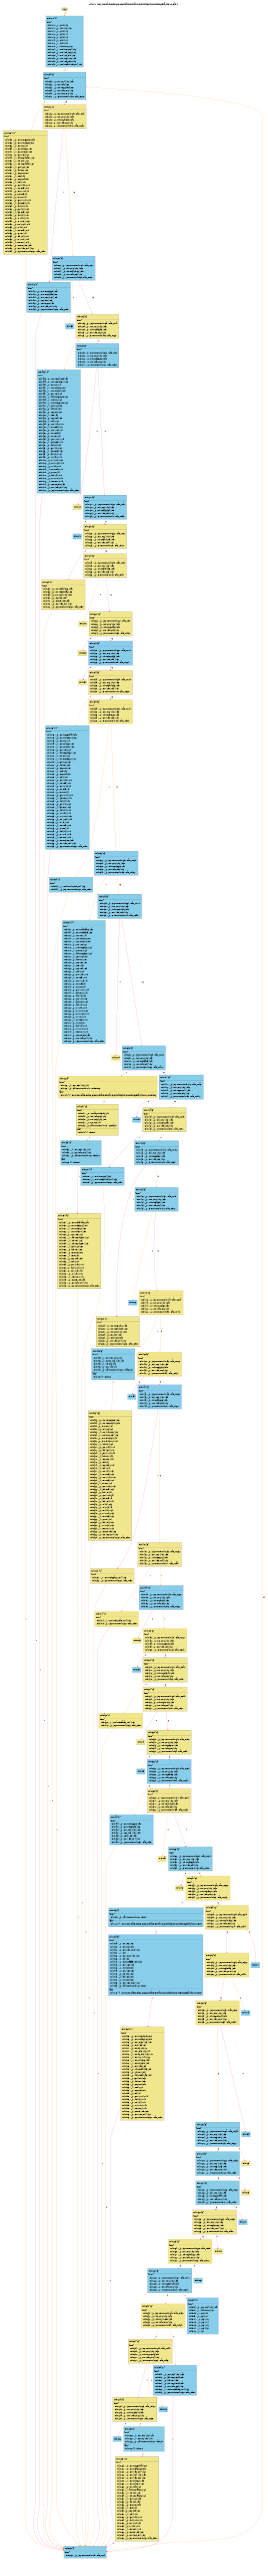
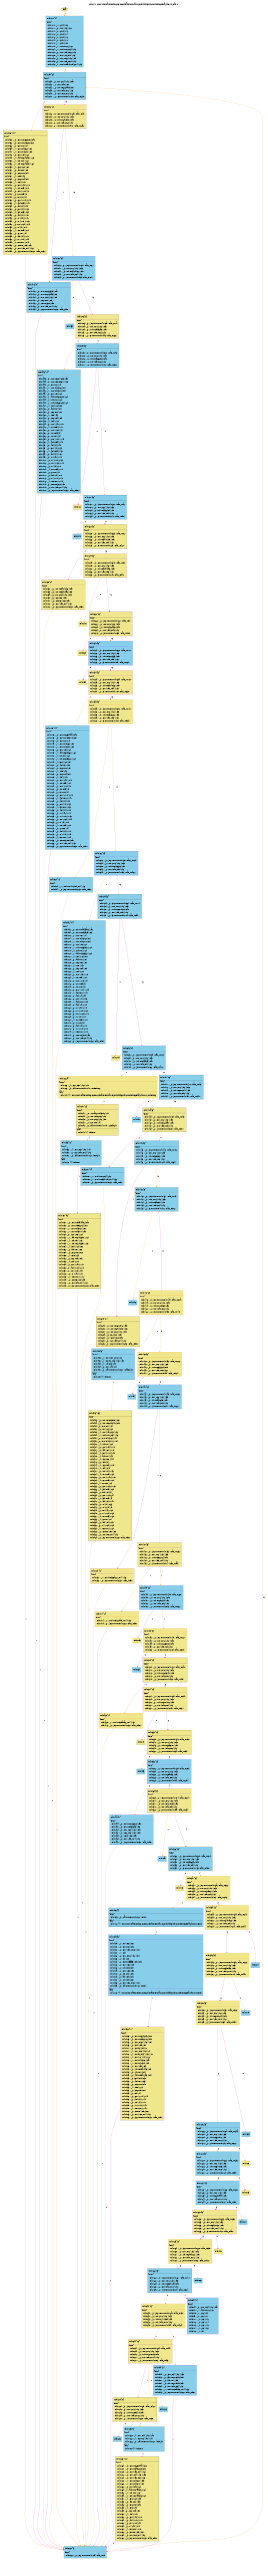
node "Entry": label "Entry" -> "Final"
edge "0x40145c [25]" -> "0x401475 [25]": reversed
node "0x401eaa": fillcolor khaki -> skyblue
